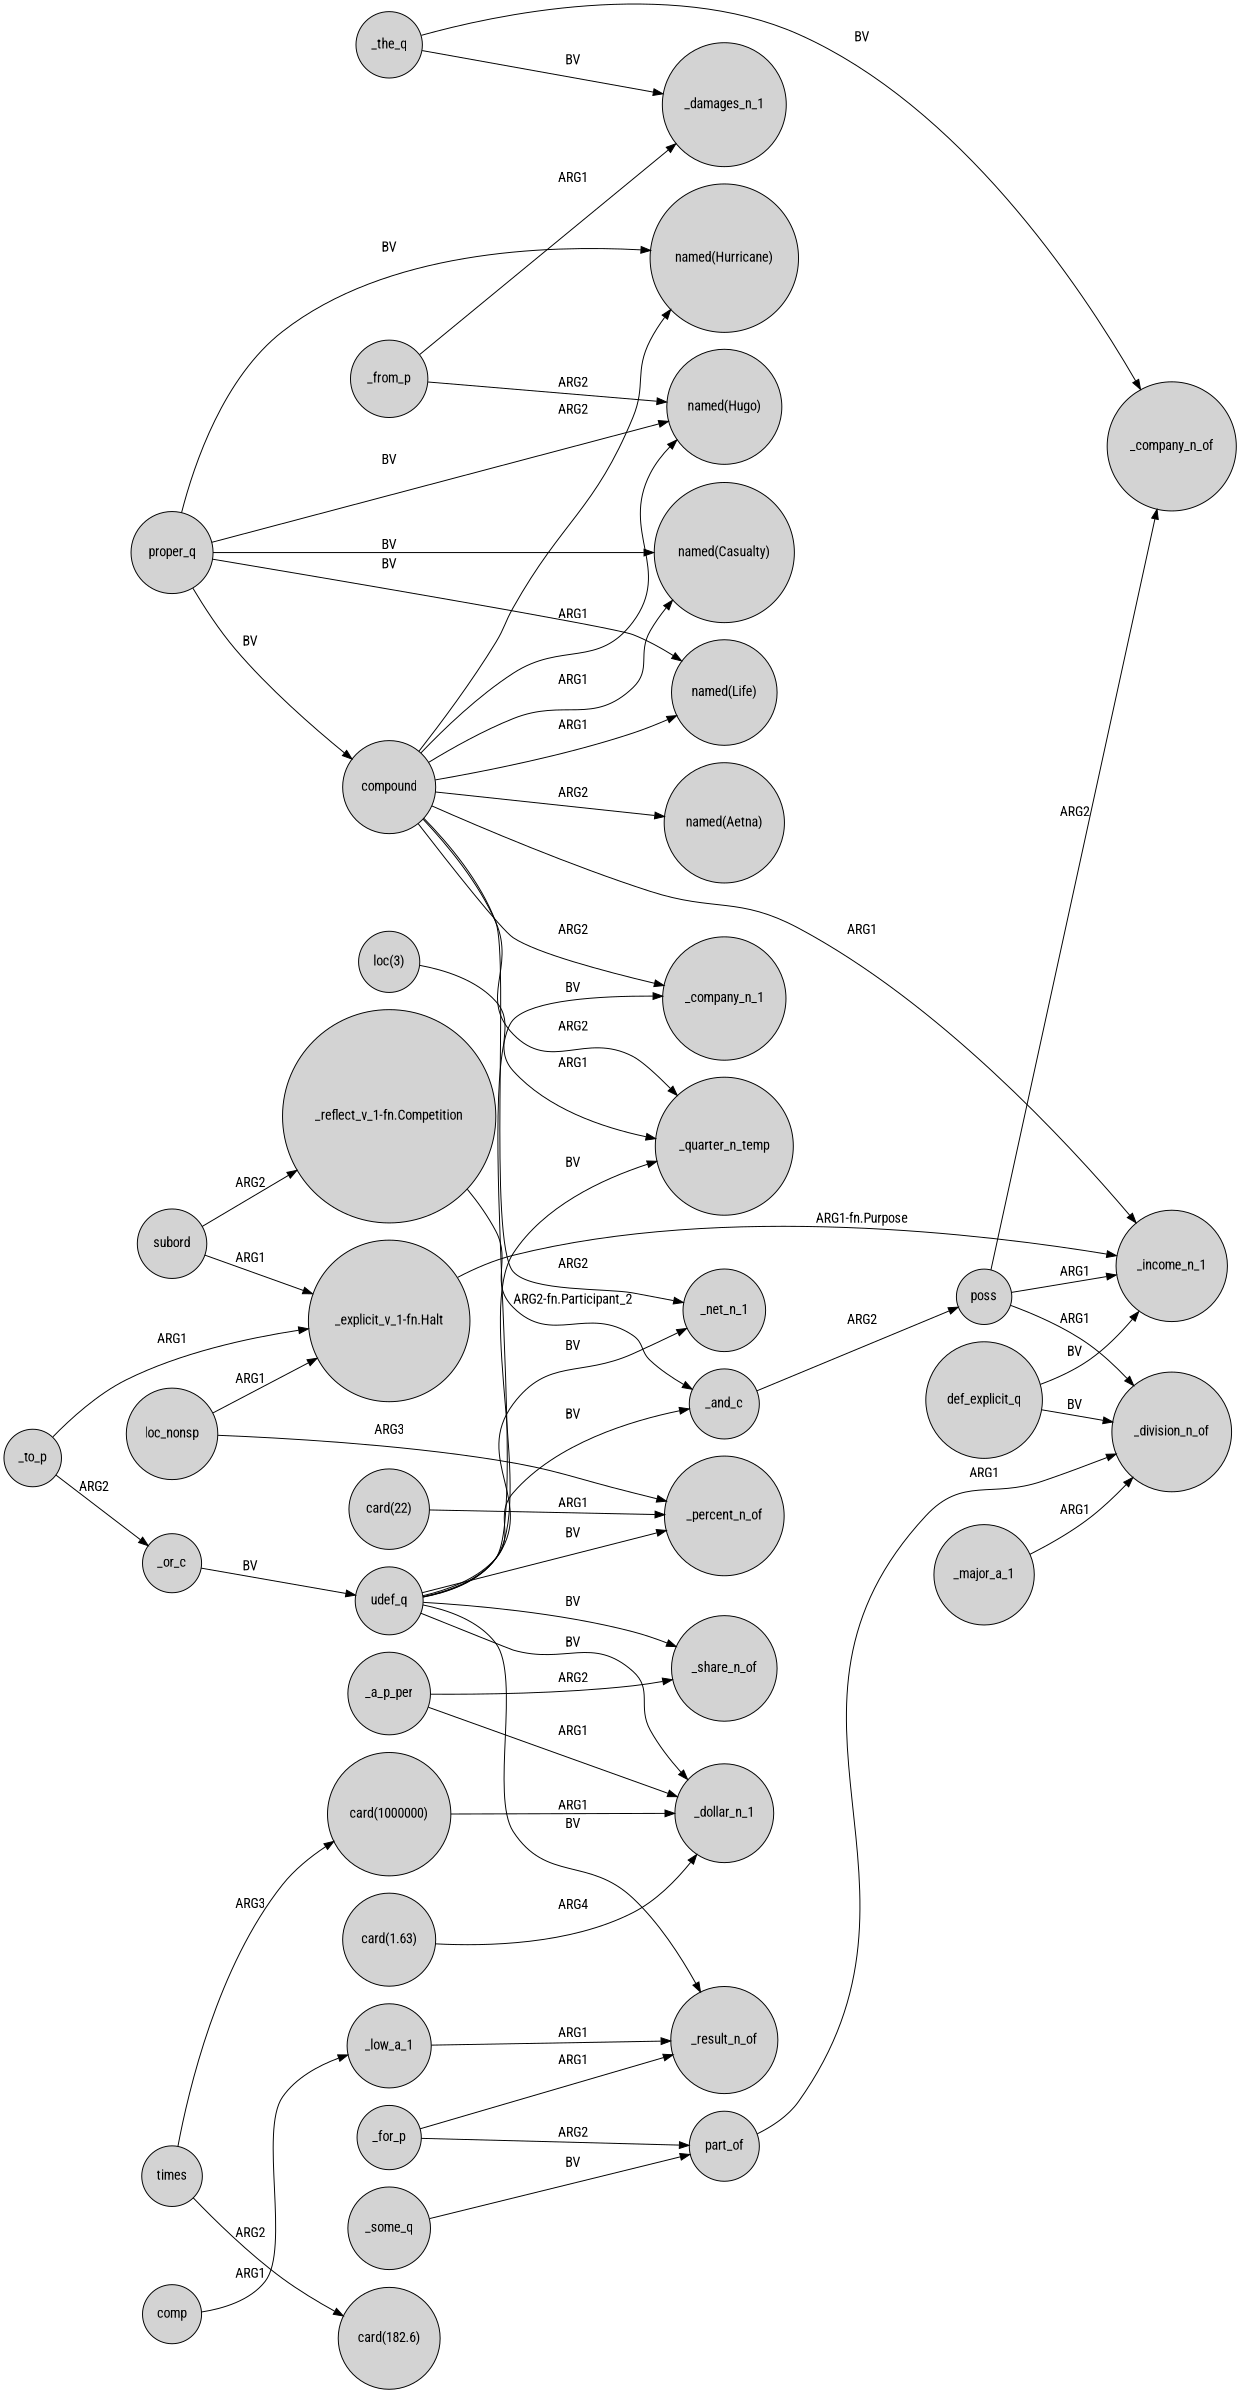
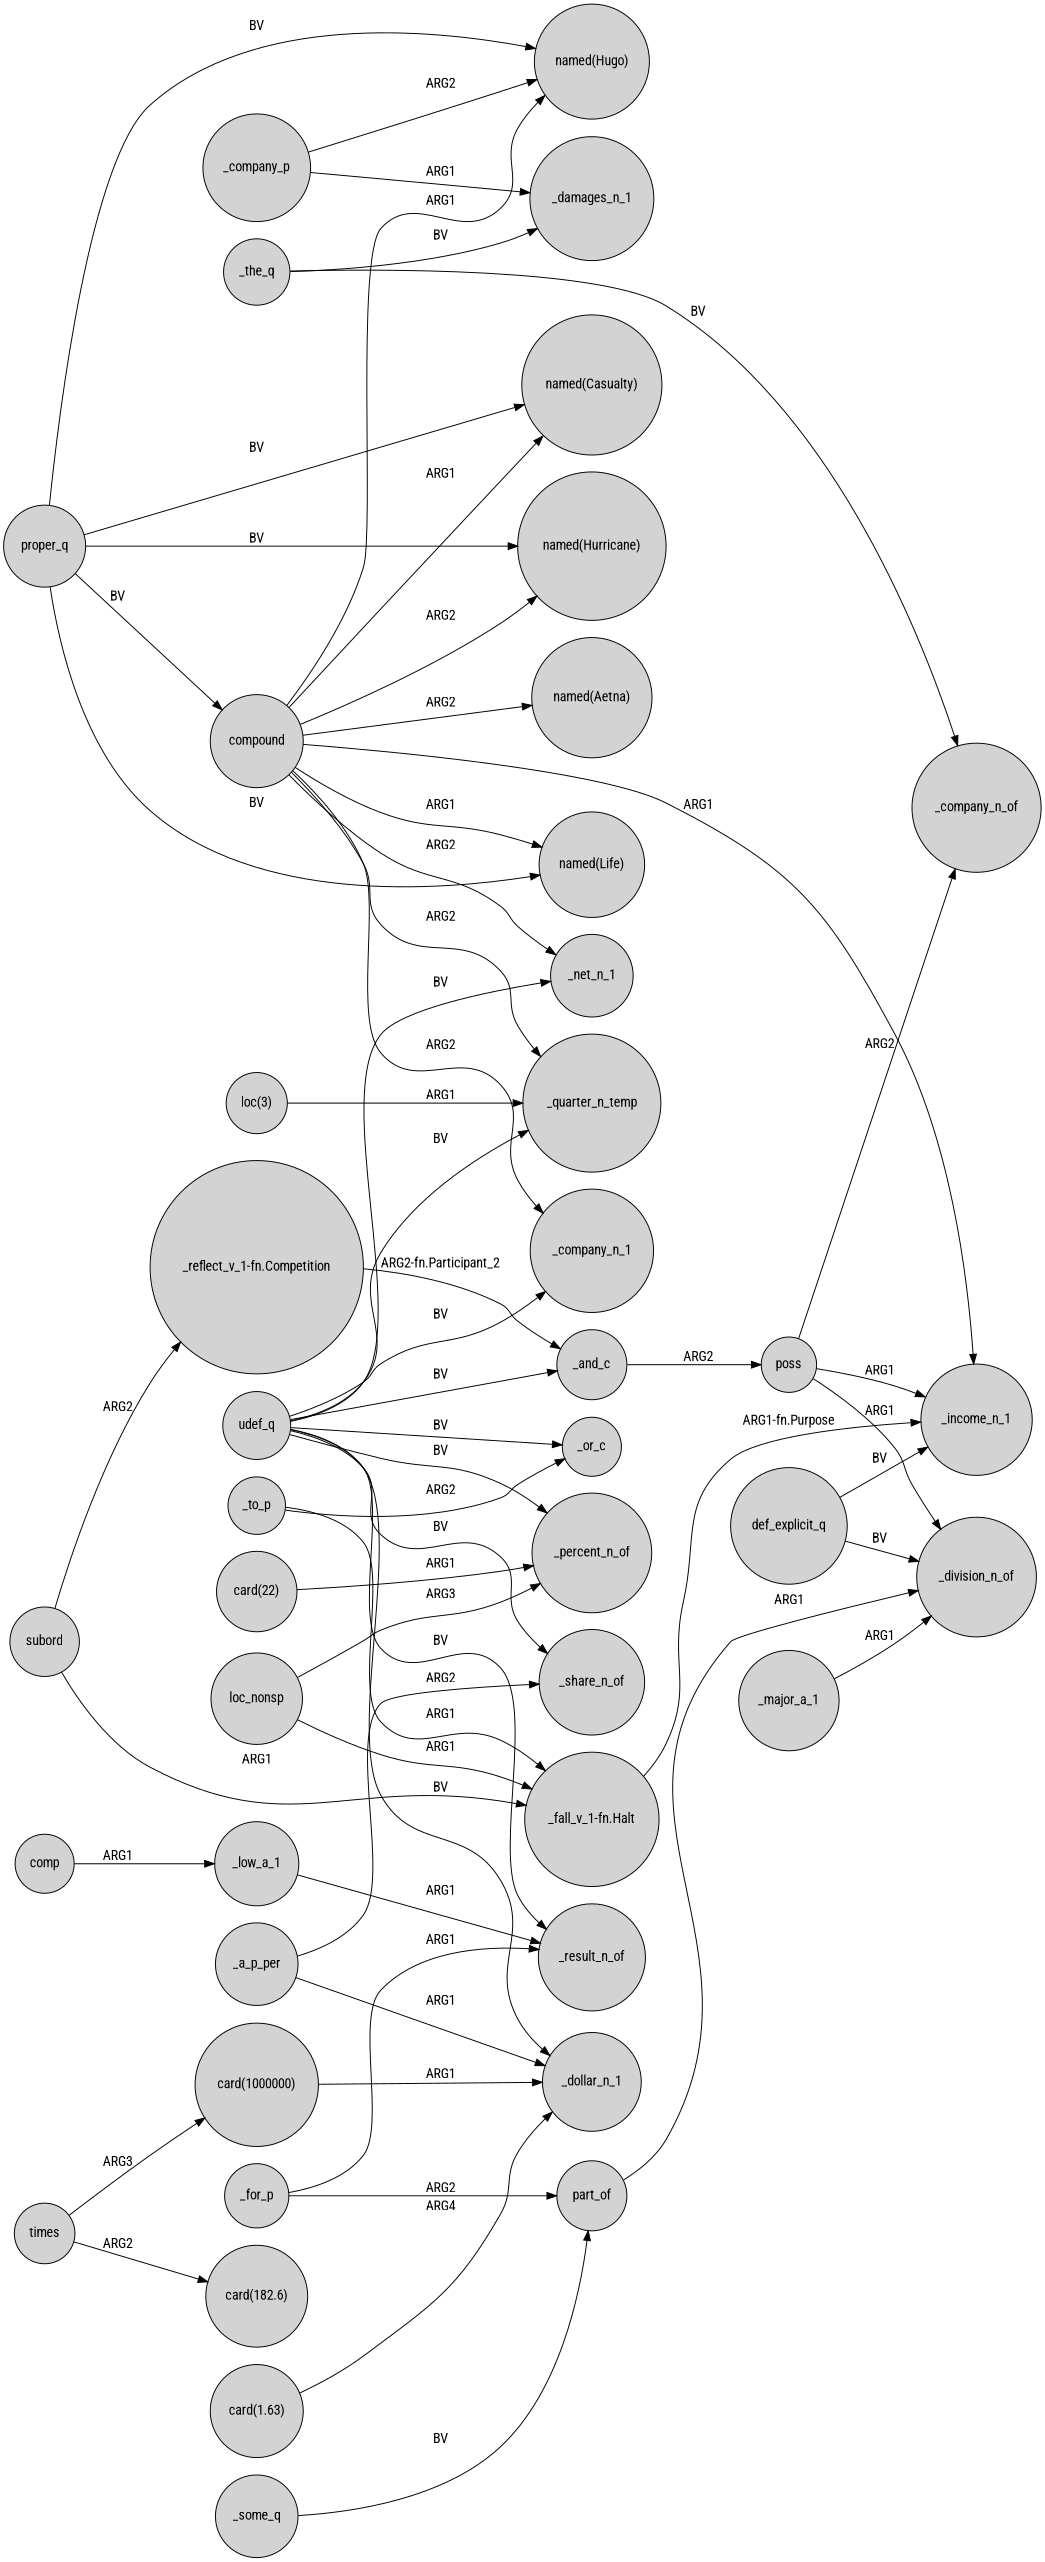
node "_from_p": label "_from_p" -> "_company_p"
node "_explicit_v_1-fn.Halt": label "_explicit_v_1-fn.Halt" -> "_fall_v_1-fn.Halt"
edge "_or_c" -> "udef_q": reversed
